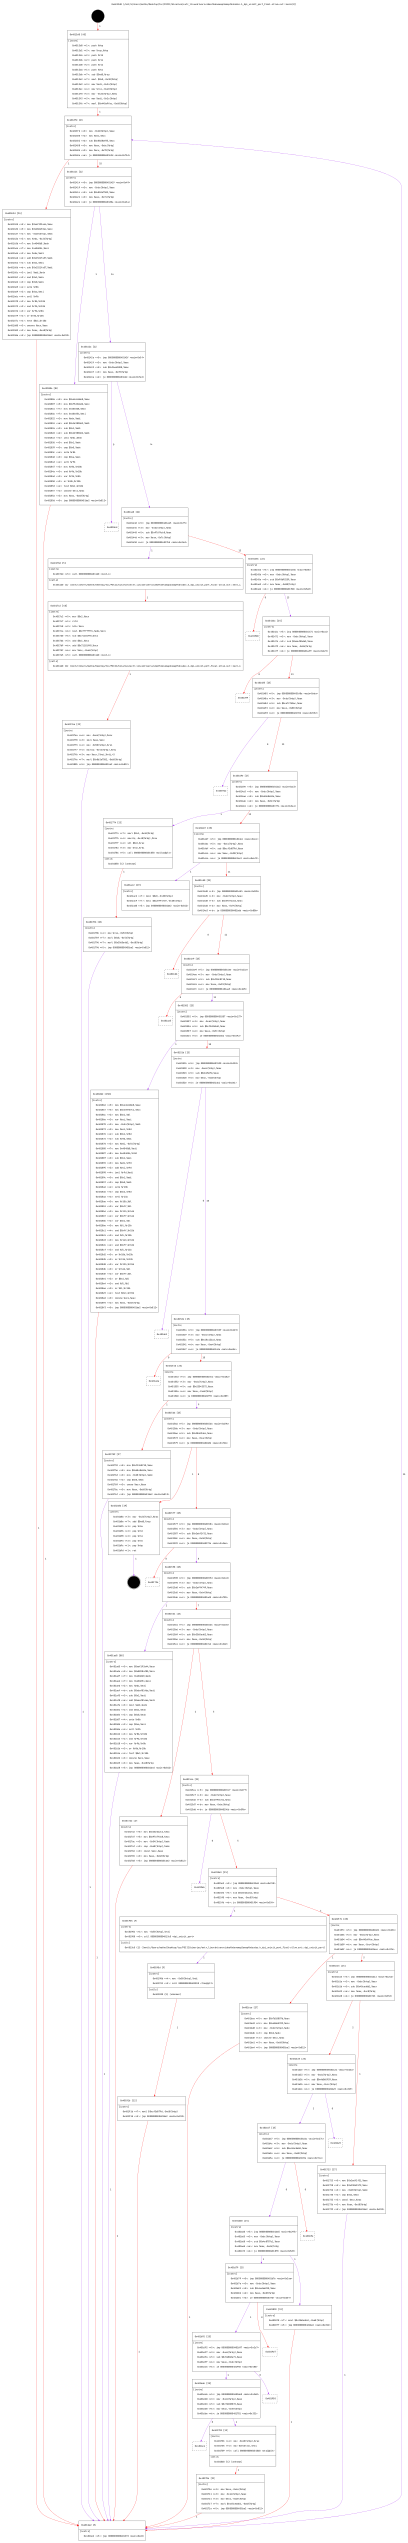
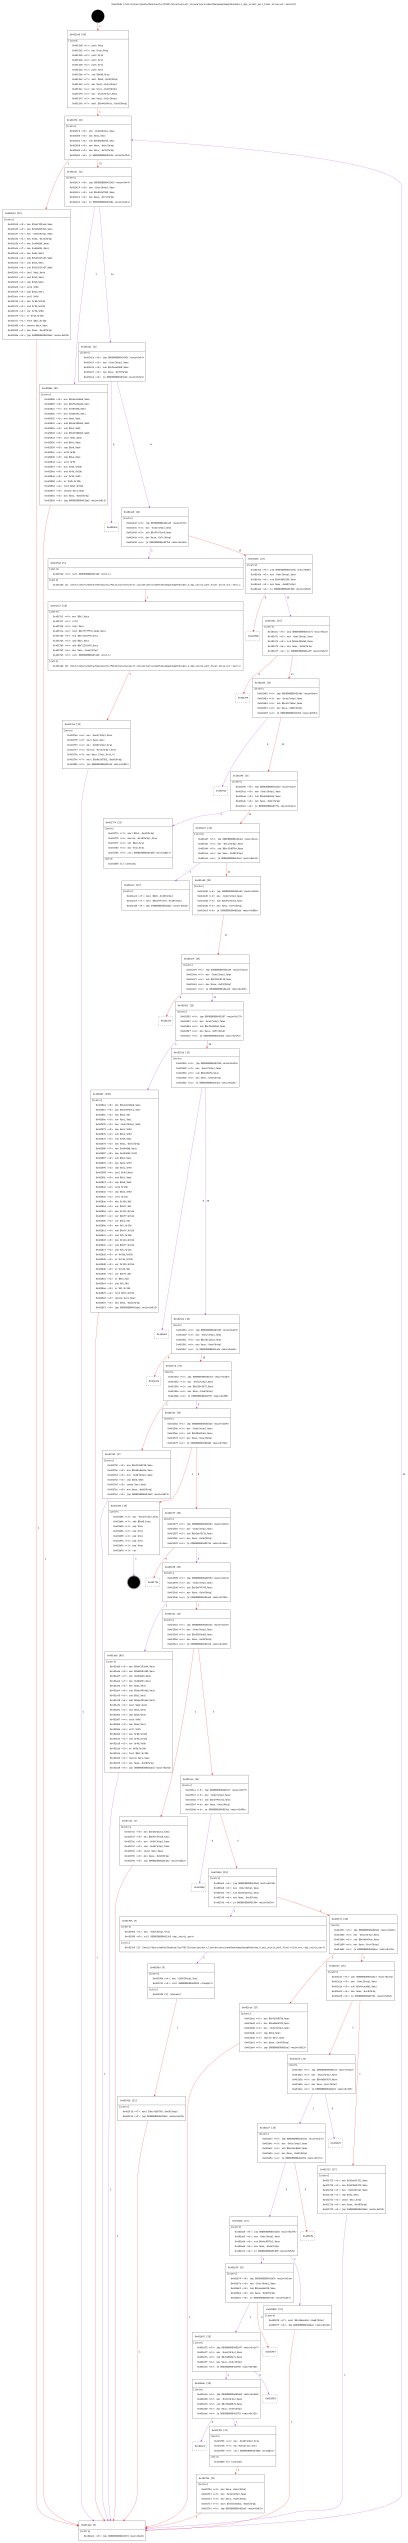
node "0x40178b [23]": removed
node "0x401bdb": removed
